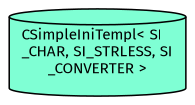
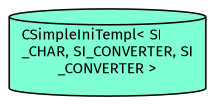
node "CSimpleIniTempl< SI _CHAR, SI_STRLESS, SI _CONVERTER >": label "CSimpleIniTempl< SI _CHAR, SI_STRLESS, SI _CONVERTER >" -> "CSimpleIniTempl< SI _CHAR, SI_CONVERTER, SI _CONVERTER >"
